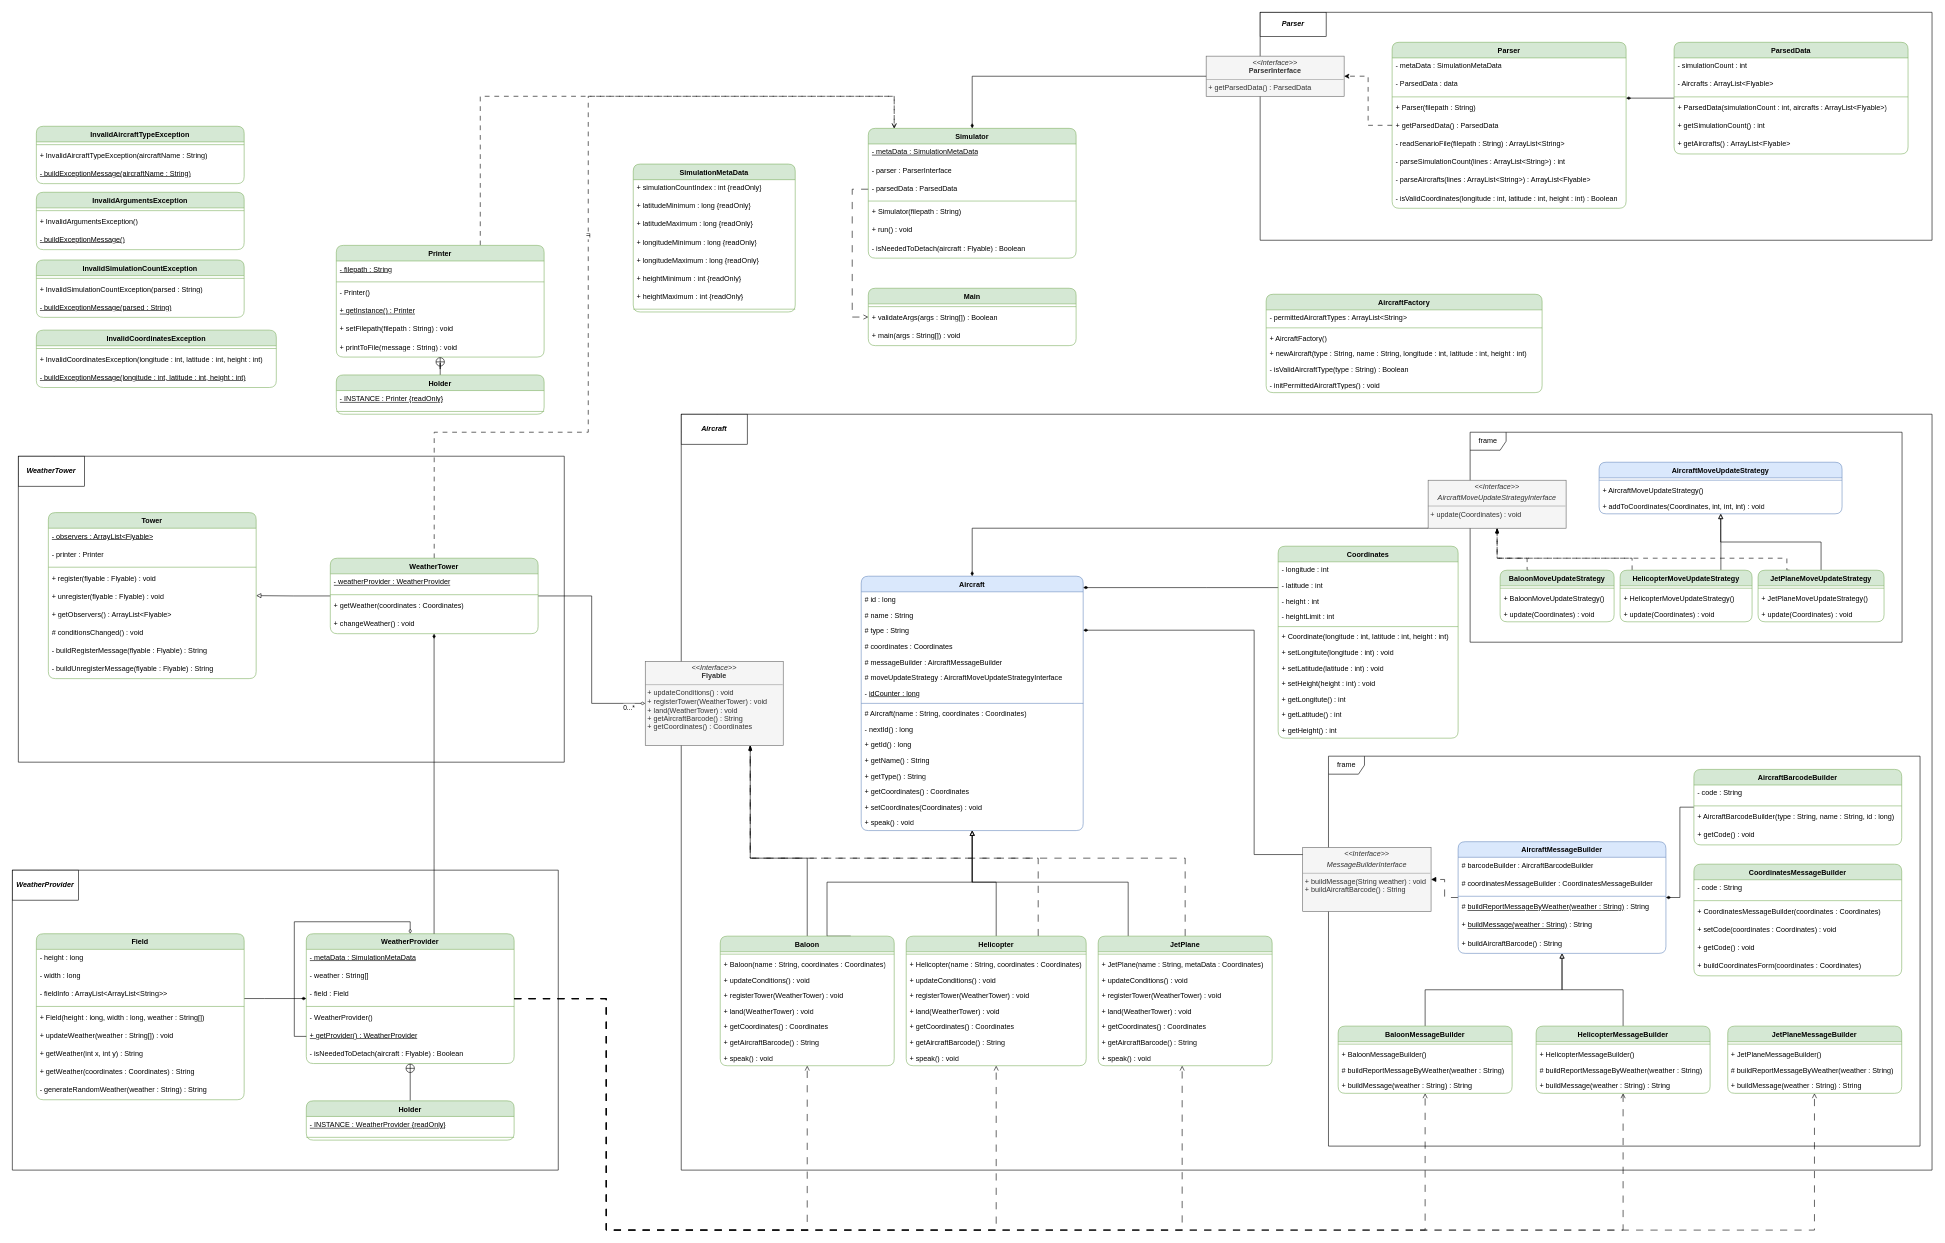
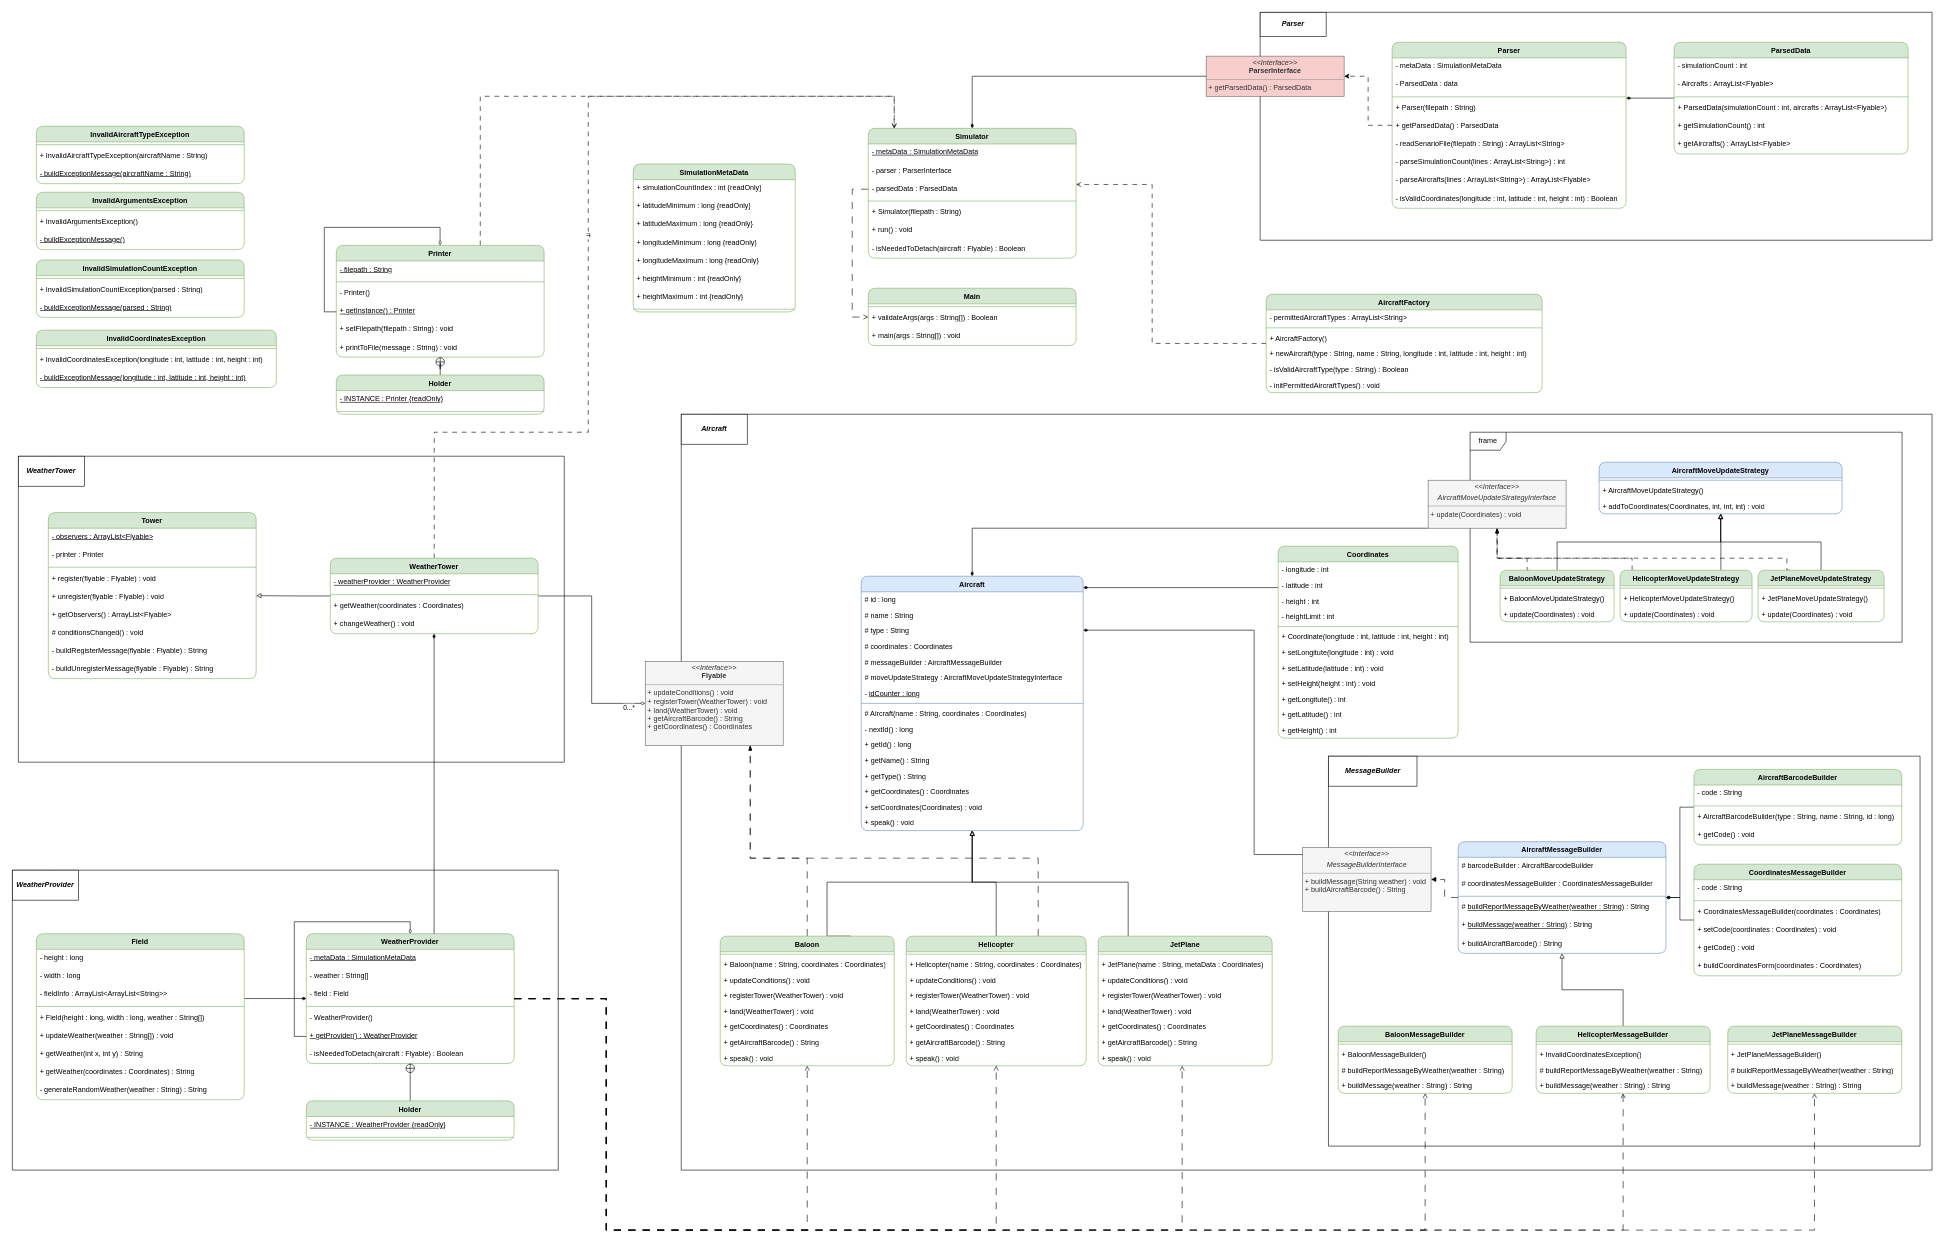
node "<<Interface>> ParserInterface + getParsedData() : ParsedData": fillcolor #f5f5f5 -> #f8cecc
edge "+ getInstance() : Printer" -> "Printer": added
edge "AircraftFactory" -> "Simulator": added
edge "BaloonMoveUpdateStrategy" -> "AircraftMoveUpdateStrategy": added
node "MessageBuilder": added
edge "JetPlane" -> "<<Interface>> Flyable + updateConditions() : void + registerTower(WeatherTower) : void + land(WeatherTower) : void + getAircraftBarcode() : String + getCoordinates() : Coordinates": removed
edge "Baloon" -> "<<Interface>> Flyable + updateConditions() : void + registerTower(WeatherTower) : void + land(WeatherTower) : void + getAircraftBarcode() : String + getCoordinates() : Coordinates": style solid -> dashed
edge "CoordinatesMessageBuilder" -> "AircraftMessageBuilder": added
edge "BaloonMessageBuilder" -> "AircraftMessageBuilder": removed
node "+ HelicopterMessageBuilder()": label "+ HelicopterMessageBuilder()" -> "+ InvalidCoordinatesException()"
